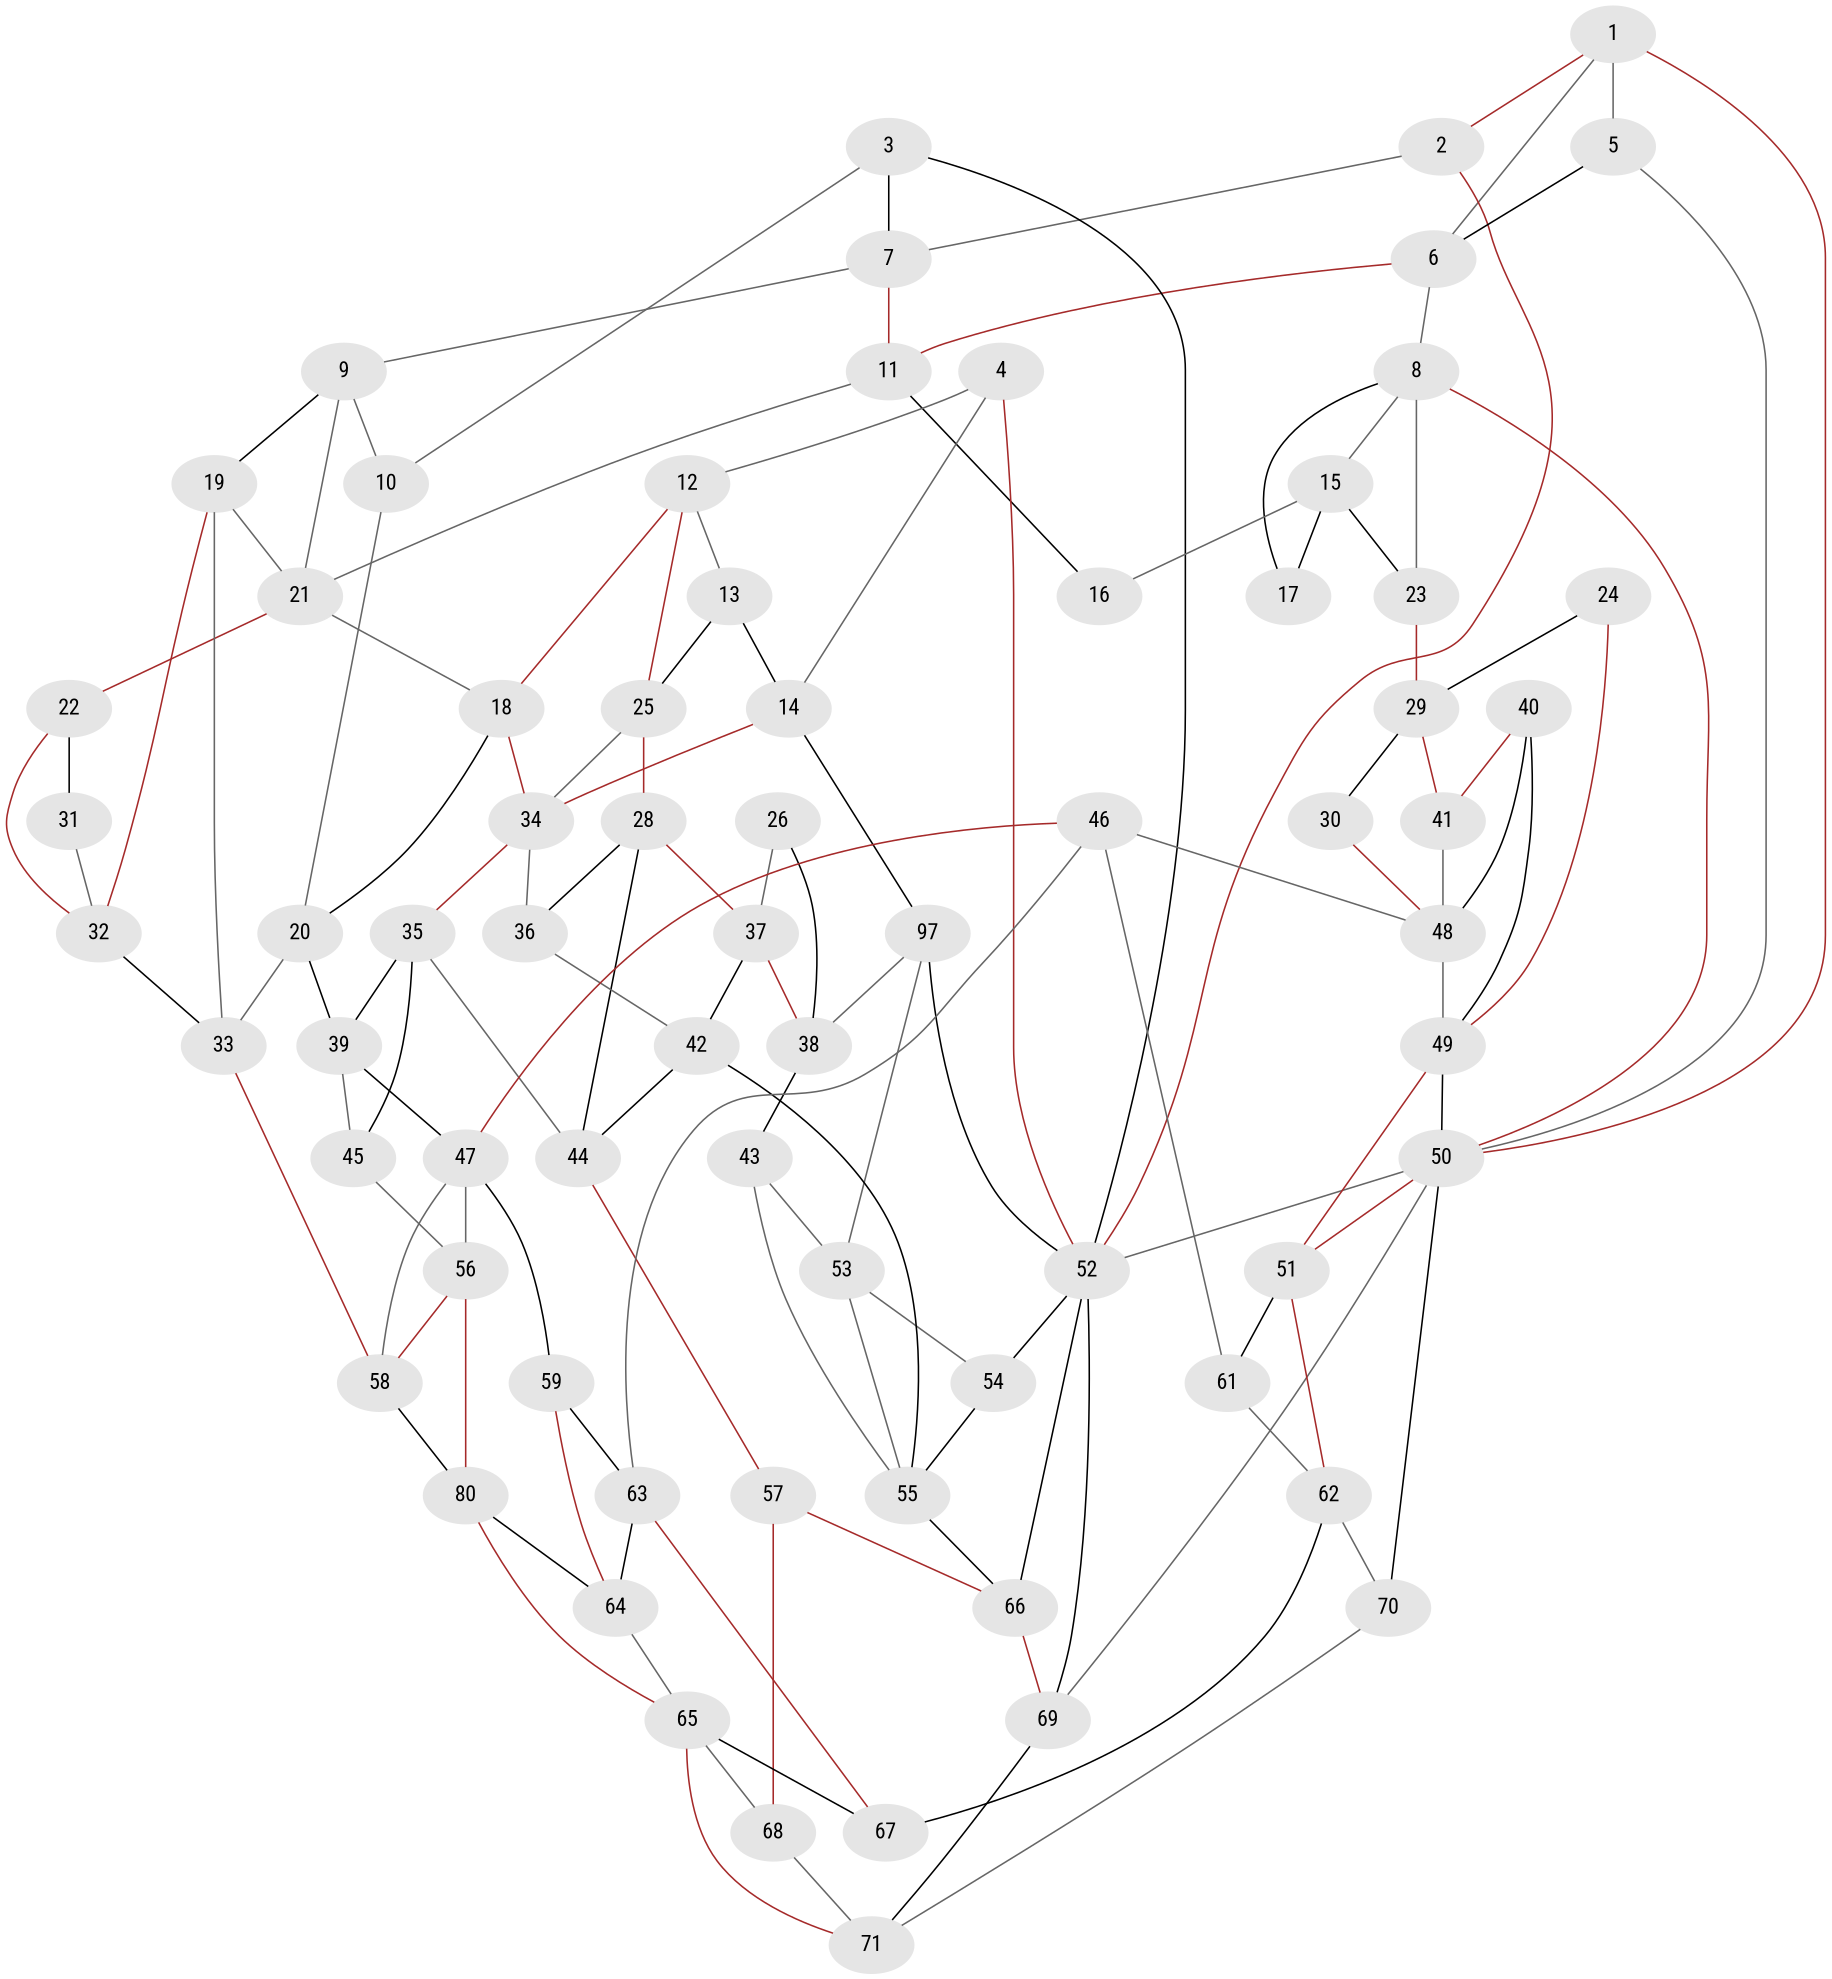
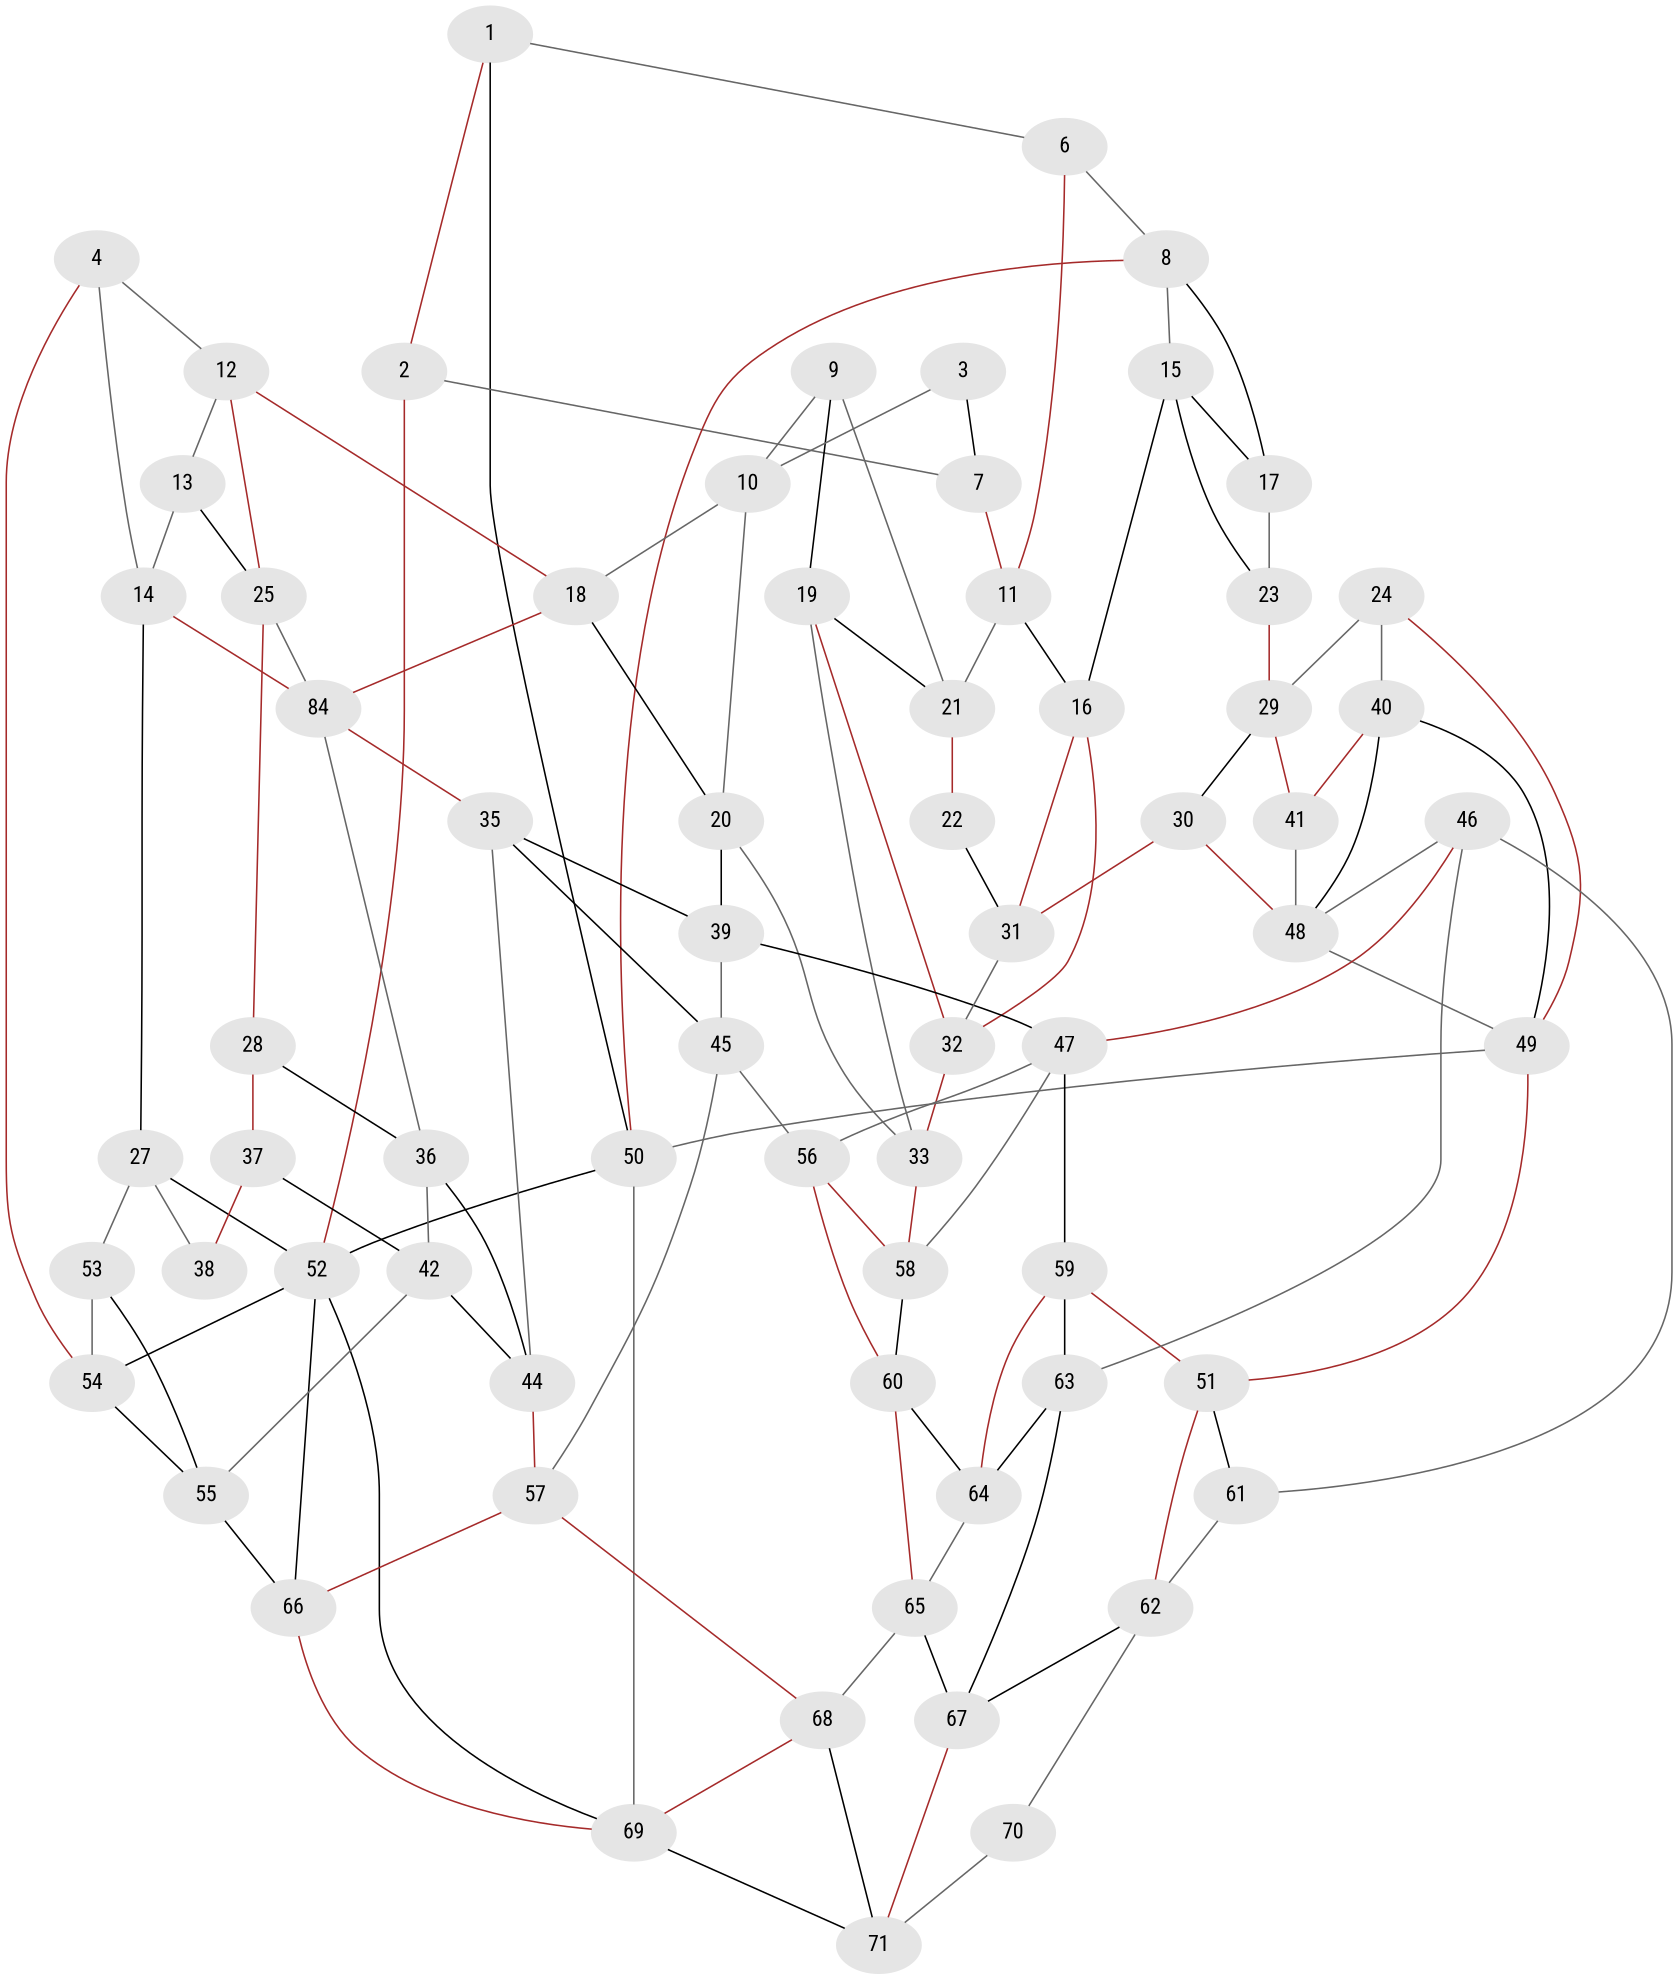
node "5": removed
edge "7" -- "9": removed
edge "8" -- "23": now "17" -- "23"
edge "19" -- "21": color gray40 -> black
edge "15" -- "16": color gray40 -> black
edge "3" -- "52": removed
edge "21" -- "18": now "10" -- "18"
edge "13" -- "14": color black -> gray40
edge "24" -- "40": added
edge "24" -- "29": color black -> gray40
edge "1" -- "50": color brown -> black
edge "4" -- "52": now "4" -- "54"
node "34": label "34" -> "84"
node "26": removed
edge "16" -- "31": added
edge "22" -- "32": now "16" -- "32"
edge "30" -- "31": added
node "97": label "97" -> "27"
edge "32" -- "33": color black -> brown
edge "28" -- "44": now "36" -- "44"
edge "49" -- "50": color black -> gray40
node "43": removed
edge "50" -- "52": color gray40 -> black
edge "50" -- "51": now "59" -- "51"
edge "42" -- "55": color black -> gray40
edge "45" -- "57": added
edge "53" -- "55": color gray40 -> black
edge "50" -- "70": removed
node "80": label "80" -> "60"
edge "63" -- "67": color brown -> black
edge "68" -- "69": added
edge "65" -- "71": now "67" -- "71"
edge "68" -- "71": color gray40 -> black
